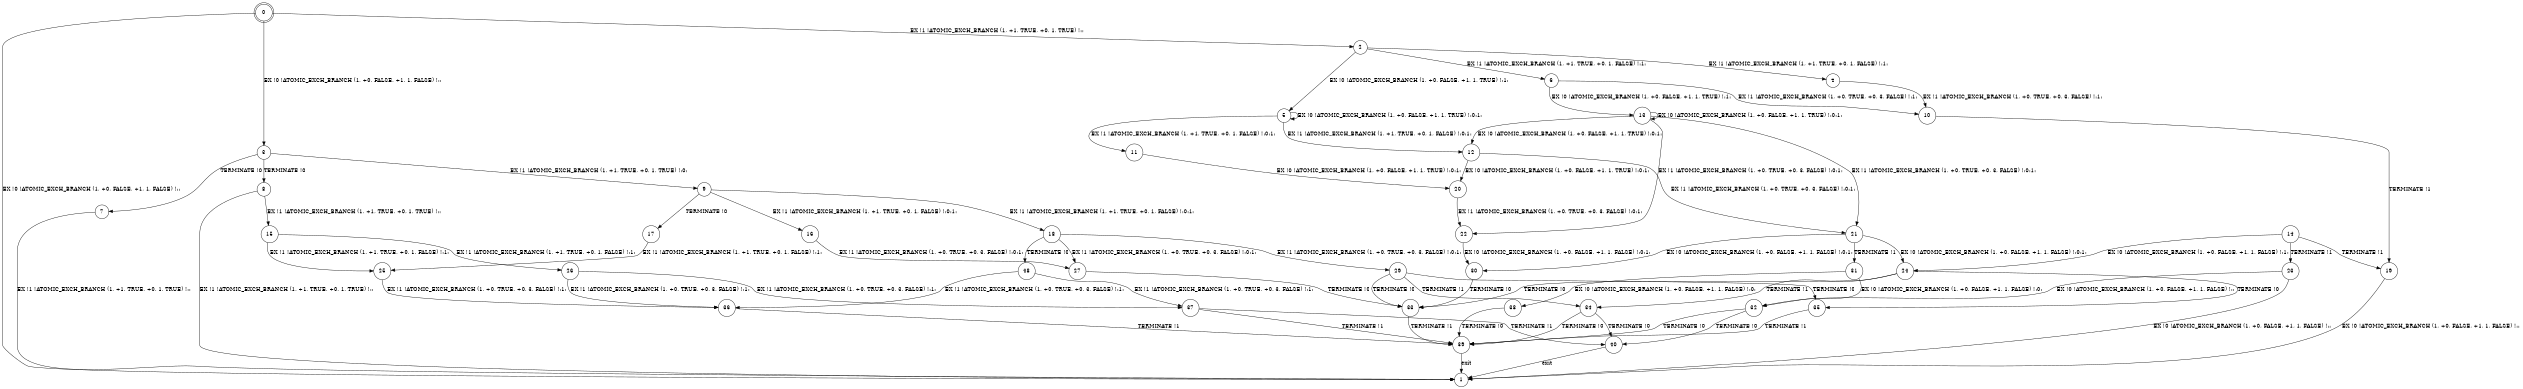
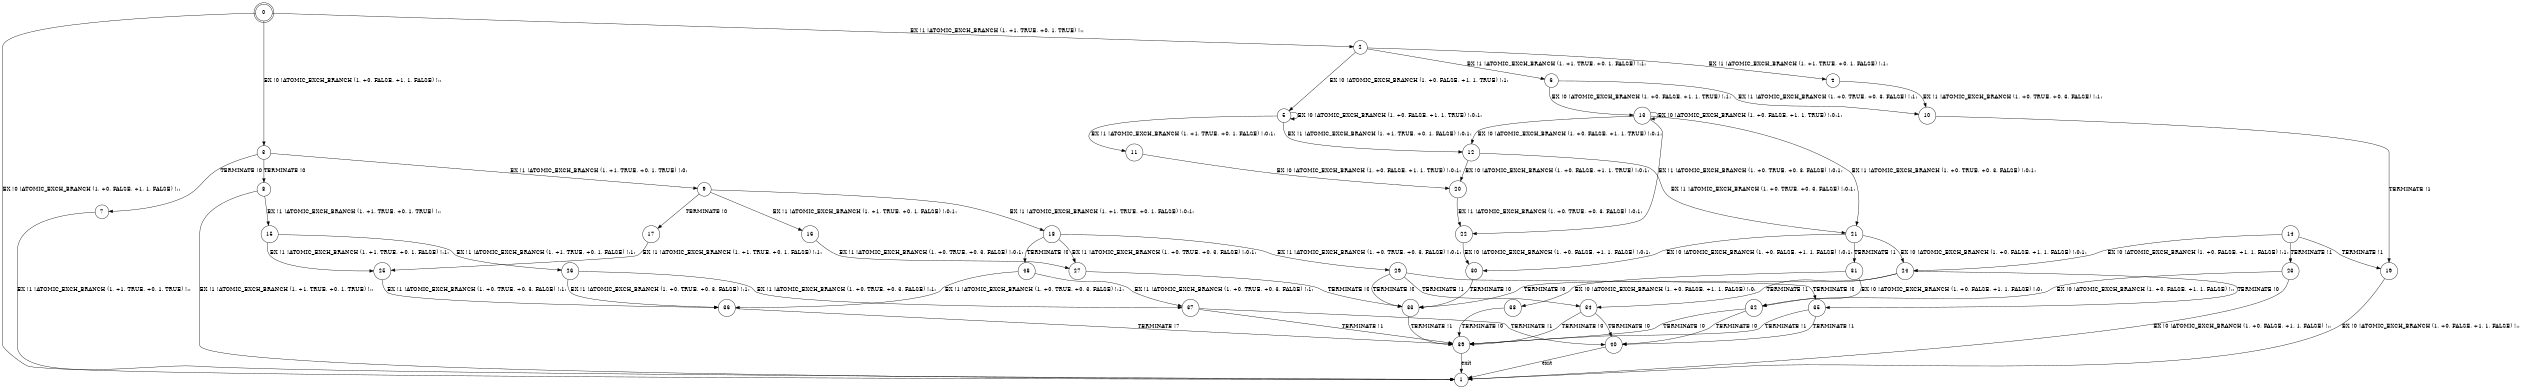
edge "36" -> "39": label "TERMINATE !1" -> "TERMINATE !7"
edge "35" -> "40": added, label "TERMINATE !1"
